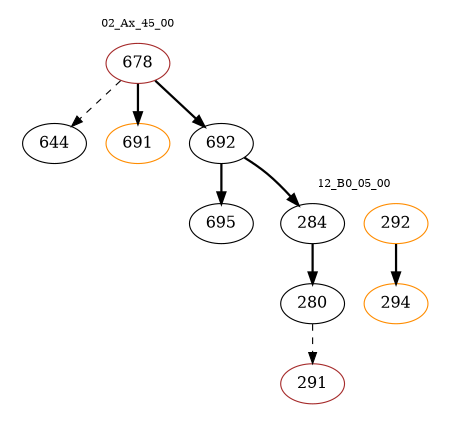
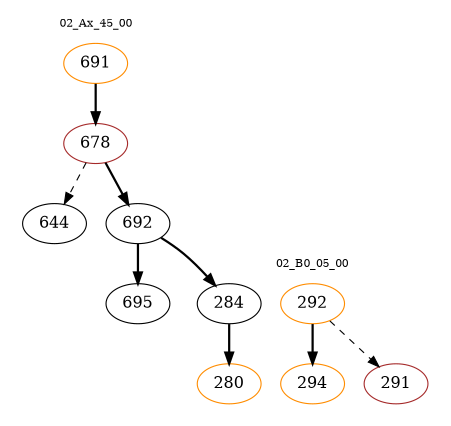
edge "678" -> "691": reversed
cluster "12_B0_05_00": label "12_B0_05_00" -> "02_B0_05_00"
node "280": color black -> darkorange
edge "280" -> "291": now "292" -> "291"
